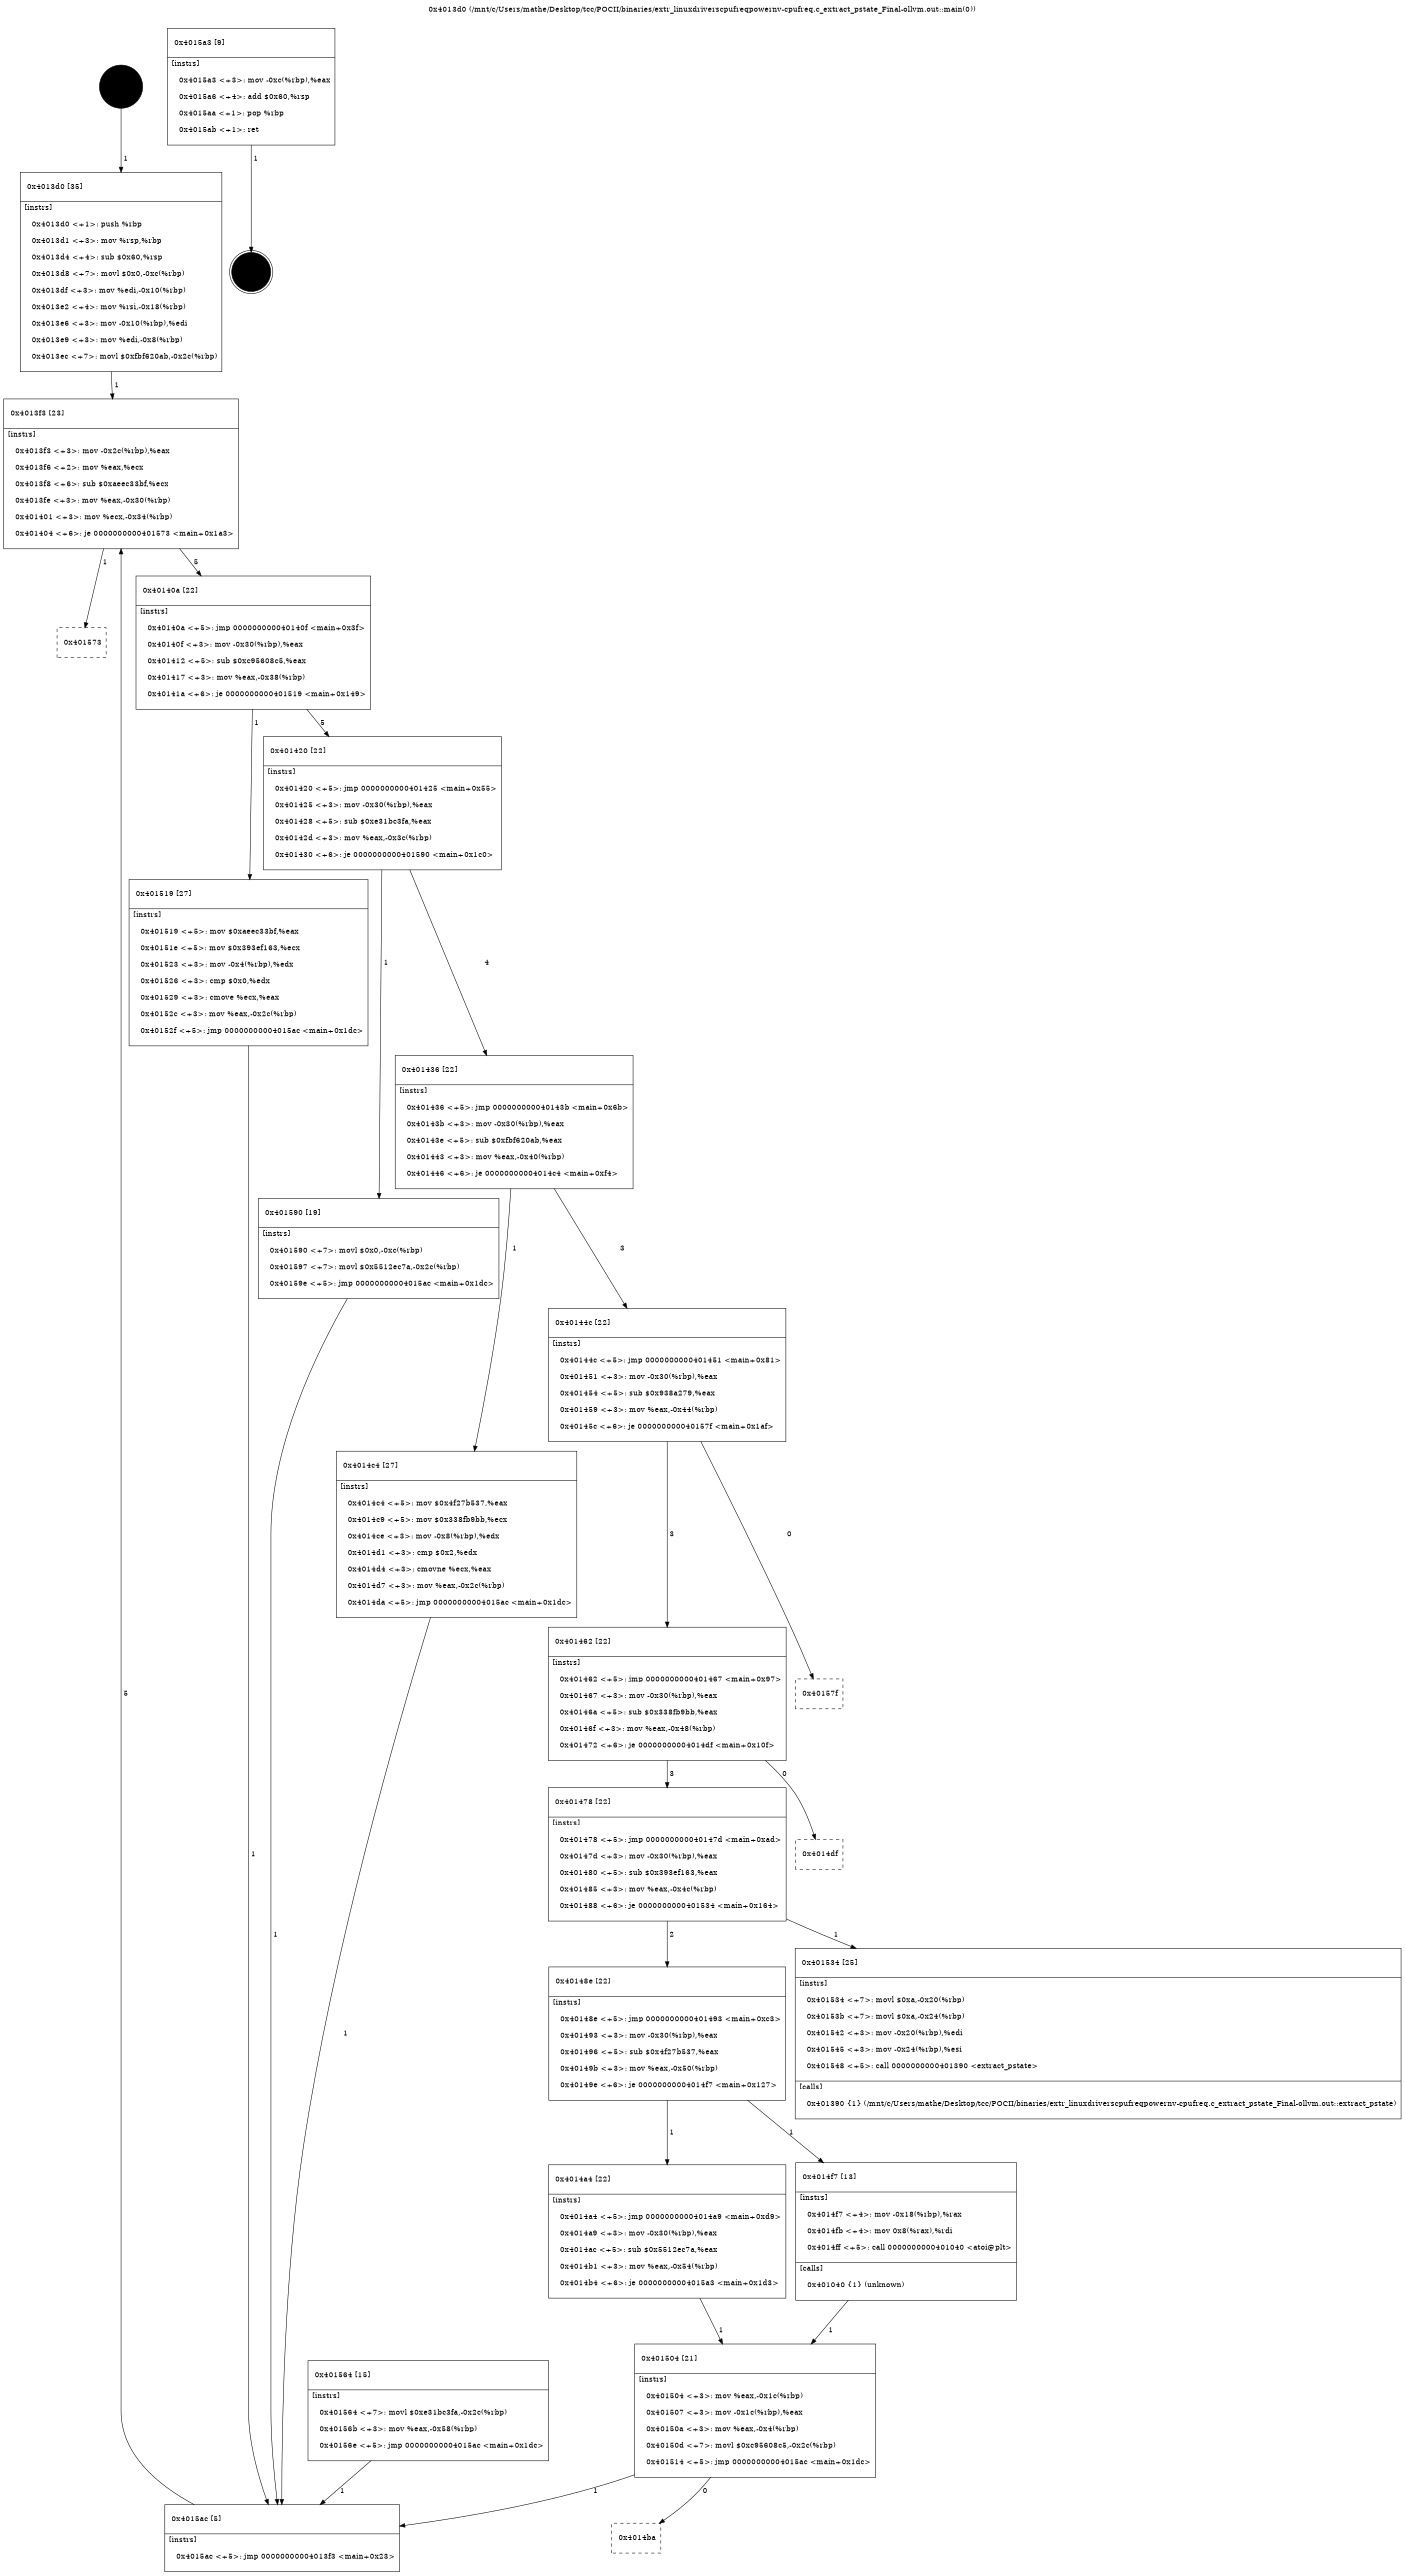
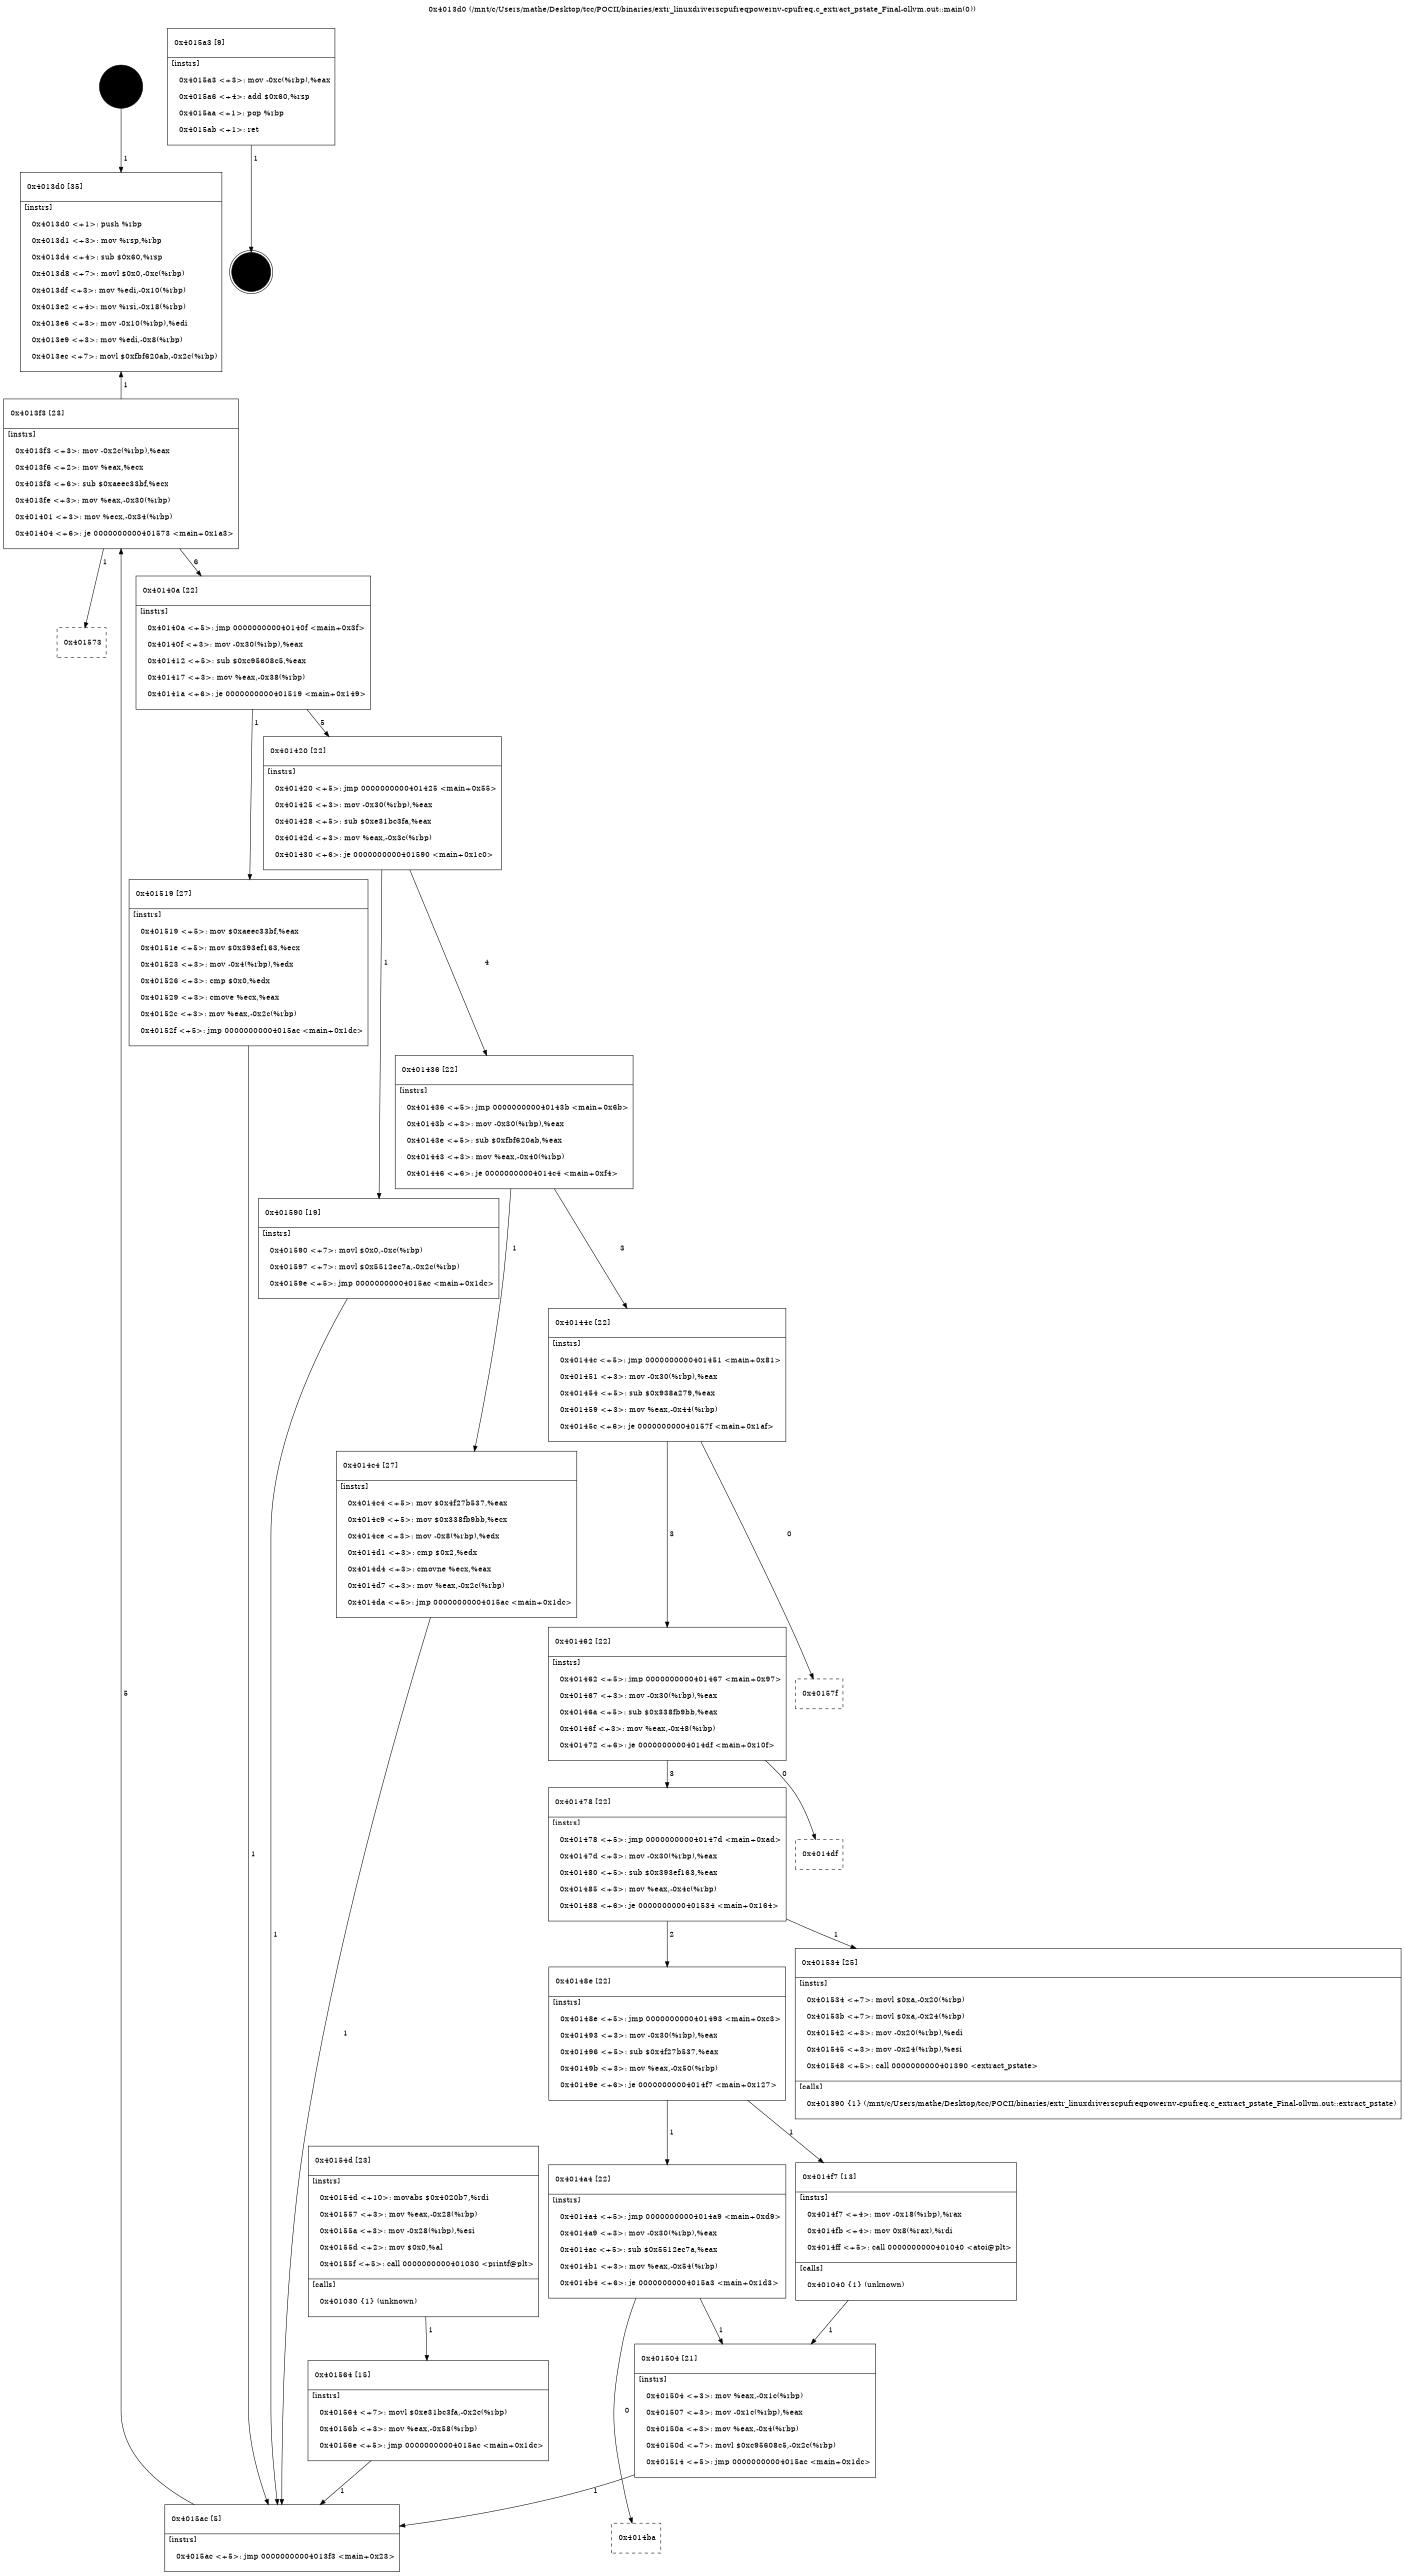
edge "0x4013d0 [35]" -> "0x4013f3 [23]": reversed
edge "0x4013f3 [23]" -> "0x40140a [22]": label " 5" -> " 6"
node "0x40154d [23]": added
edge "0x401504 [21]" -> "0x4014ba": now "0x4014a4 [22]" -> "0x4014ba"
